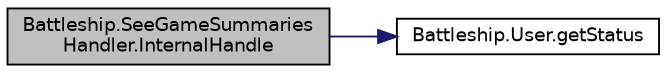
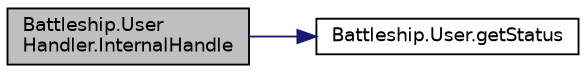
node "Battleship.SeeGameSummaries Handler.InternalHandle": label "Battleship.SeeGameSummaries Handler.InternalHandle" -> "Battleship.User Handler.InternalHandle"
